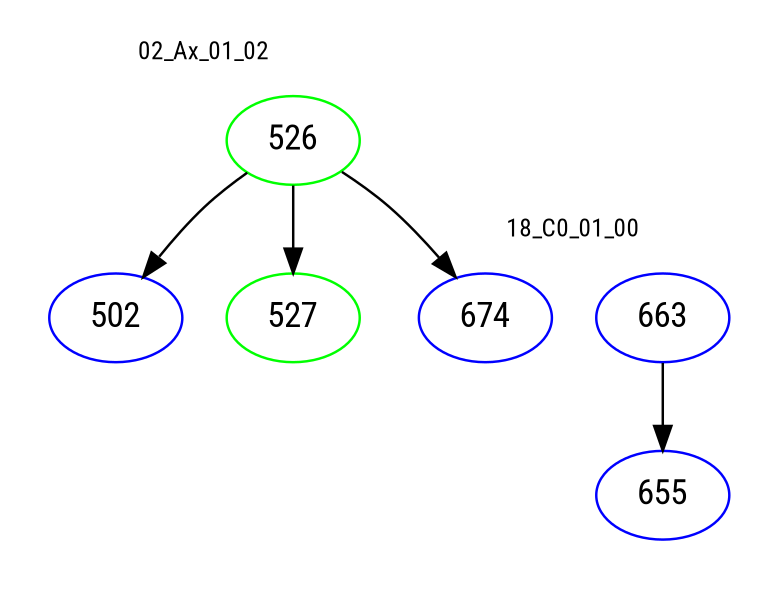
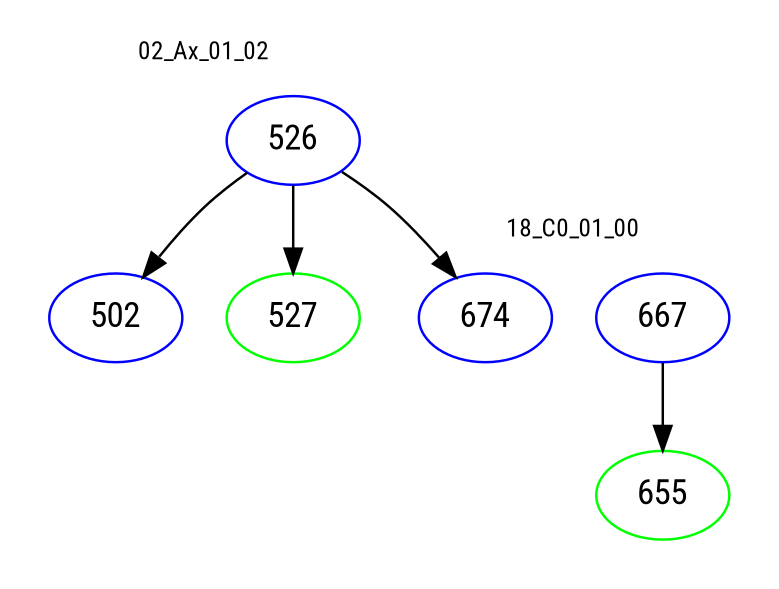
node "526": color green -> blue
node "663": label "663" -> "667"
node "655": color blue -> green
